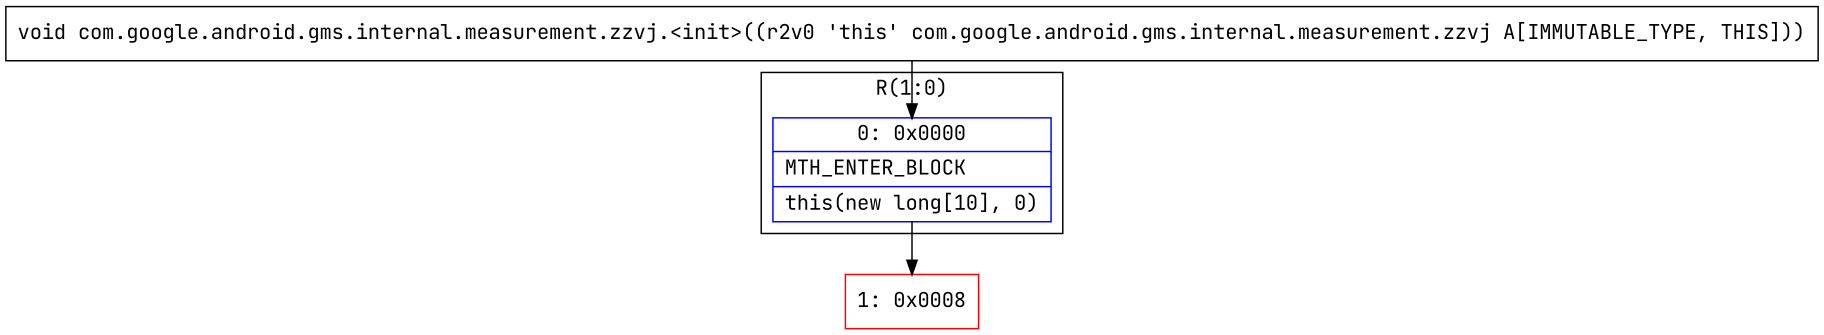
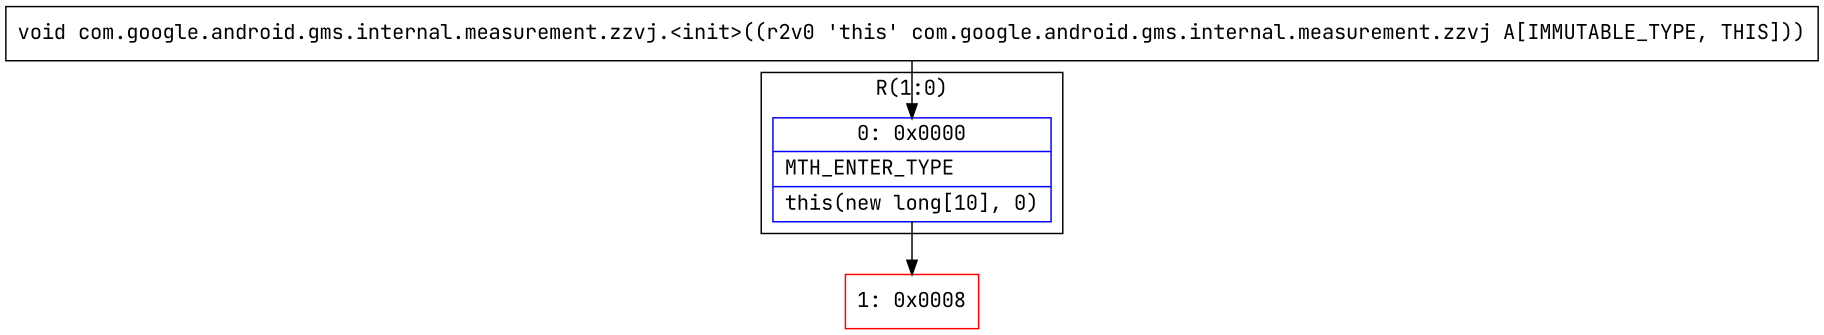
node "0: 0x0000": text "MTH_ENTER_BLOCK" -> "MTH_ENTER_TYPE"
